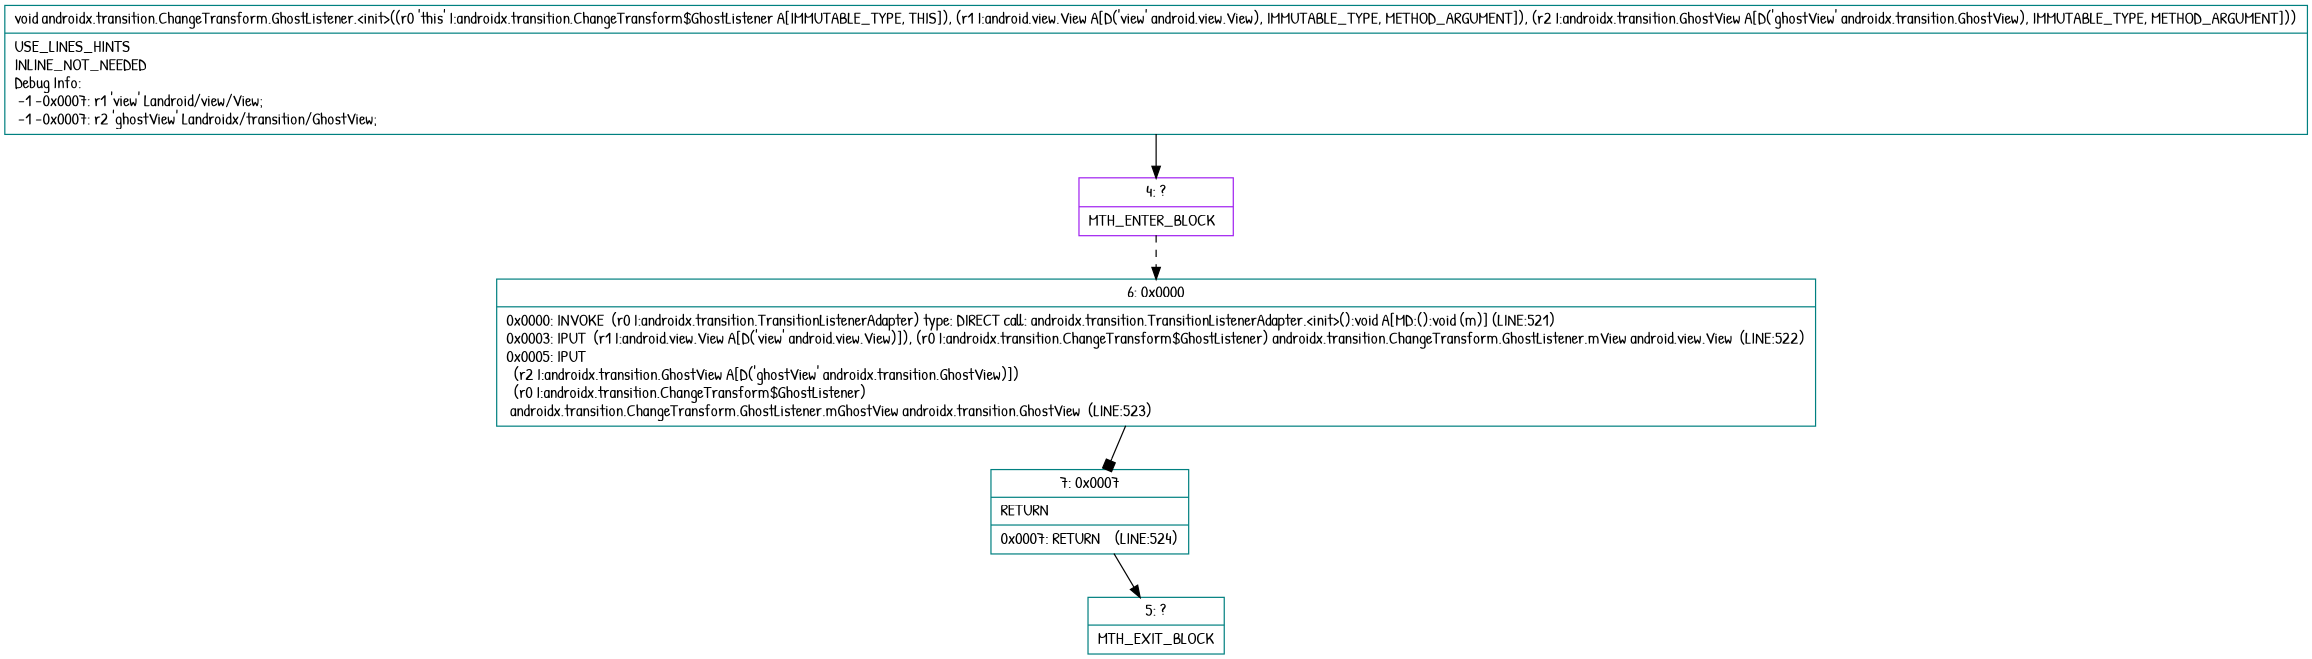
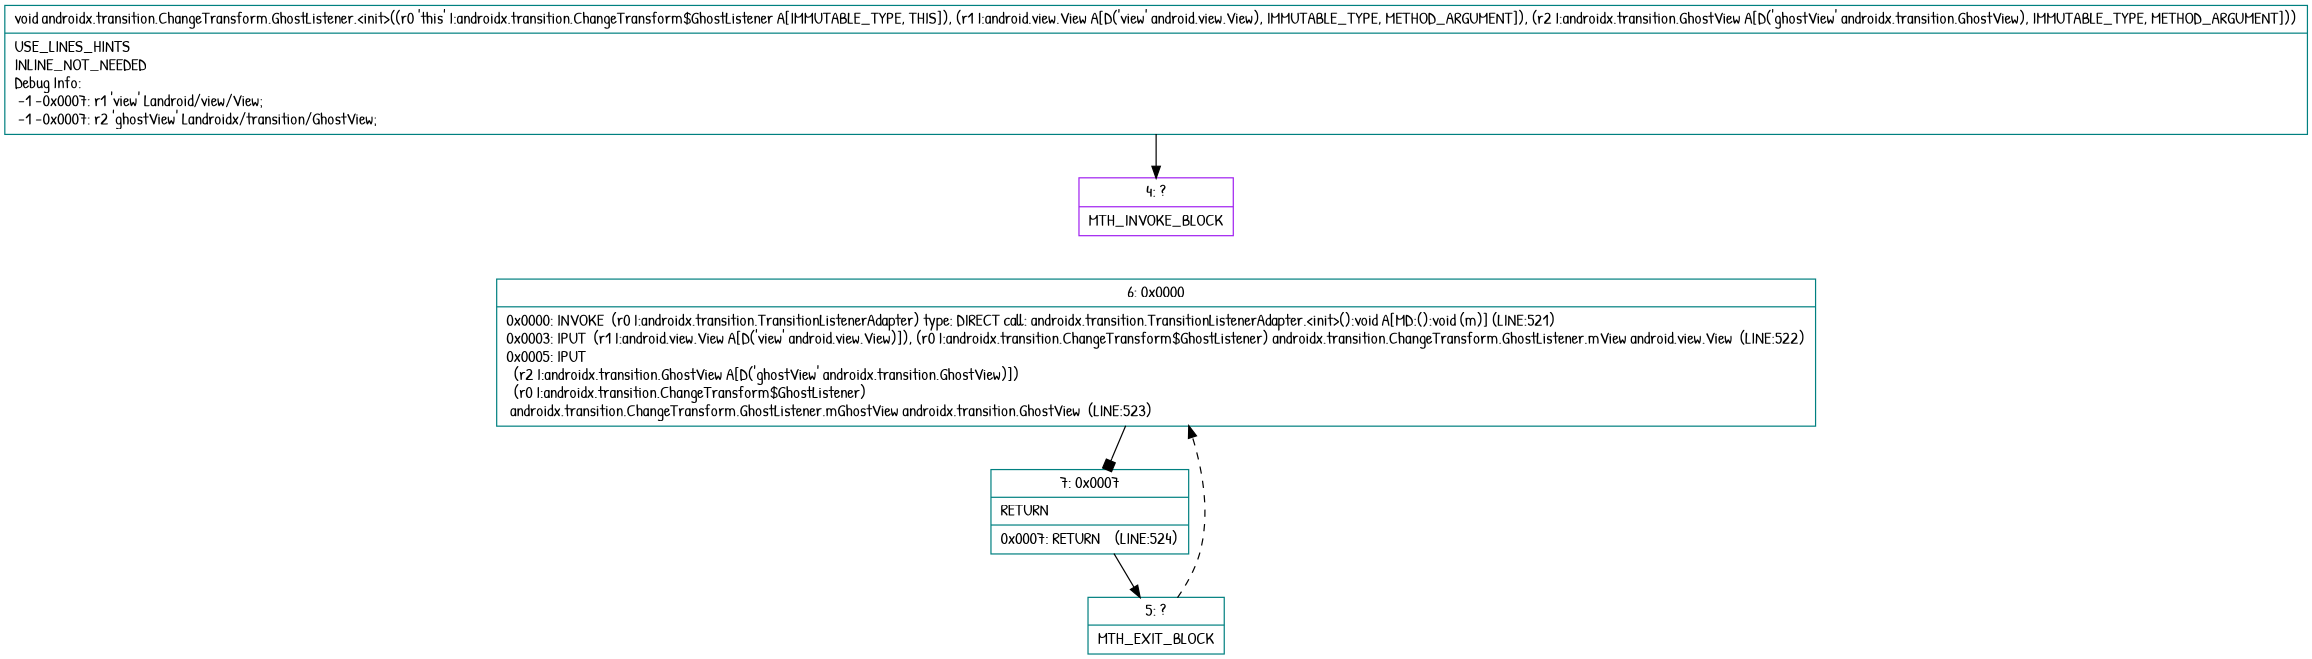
node "4: ?": text "MTH_ENTER_BLOCK" -> "MTH_INVOKE_BLOCK"
edge "4: ?" -> "6: 0x0000": now "5: ?" -> "6: 0x0000"
